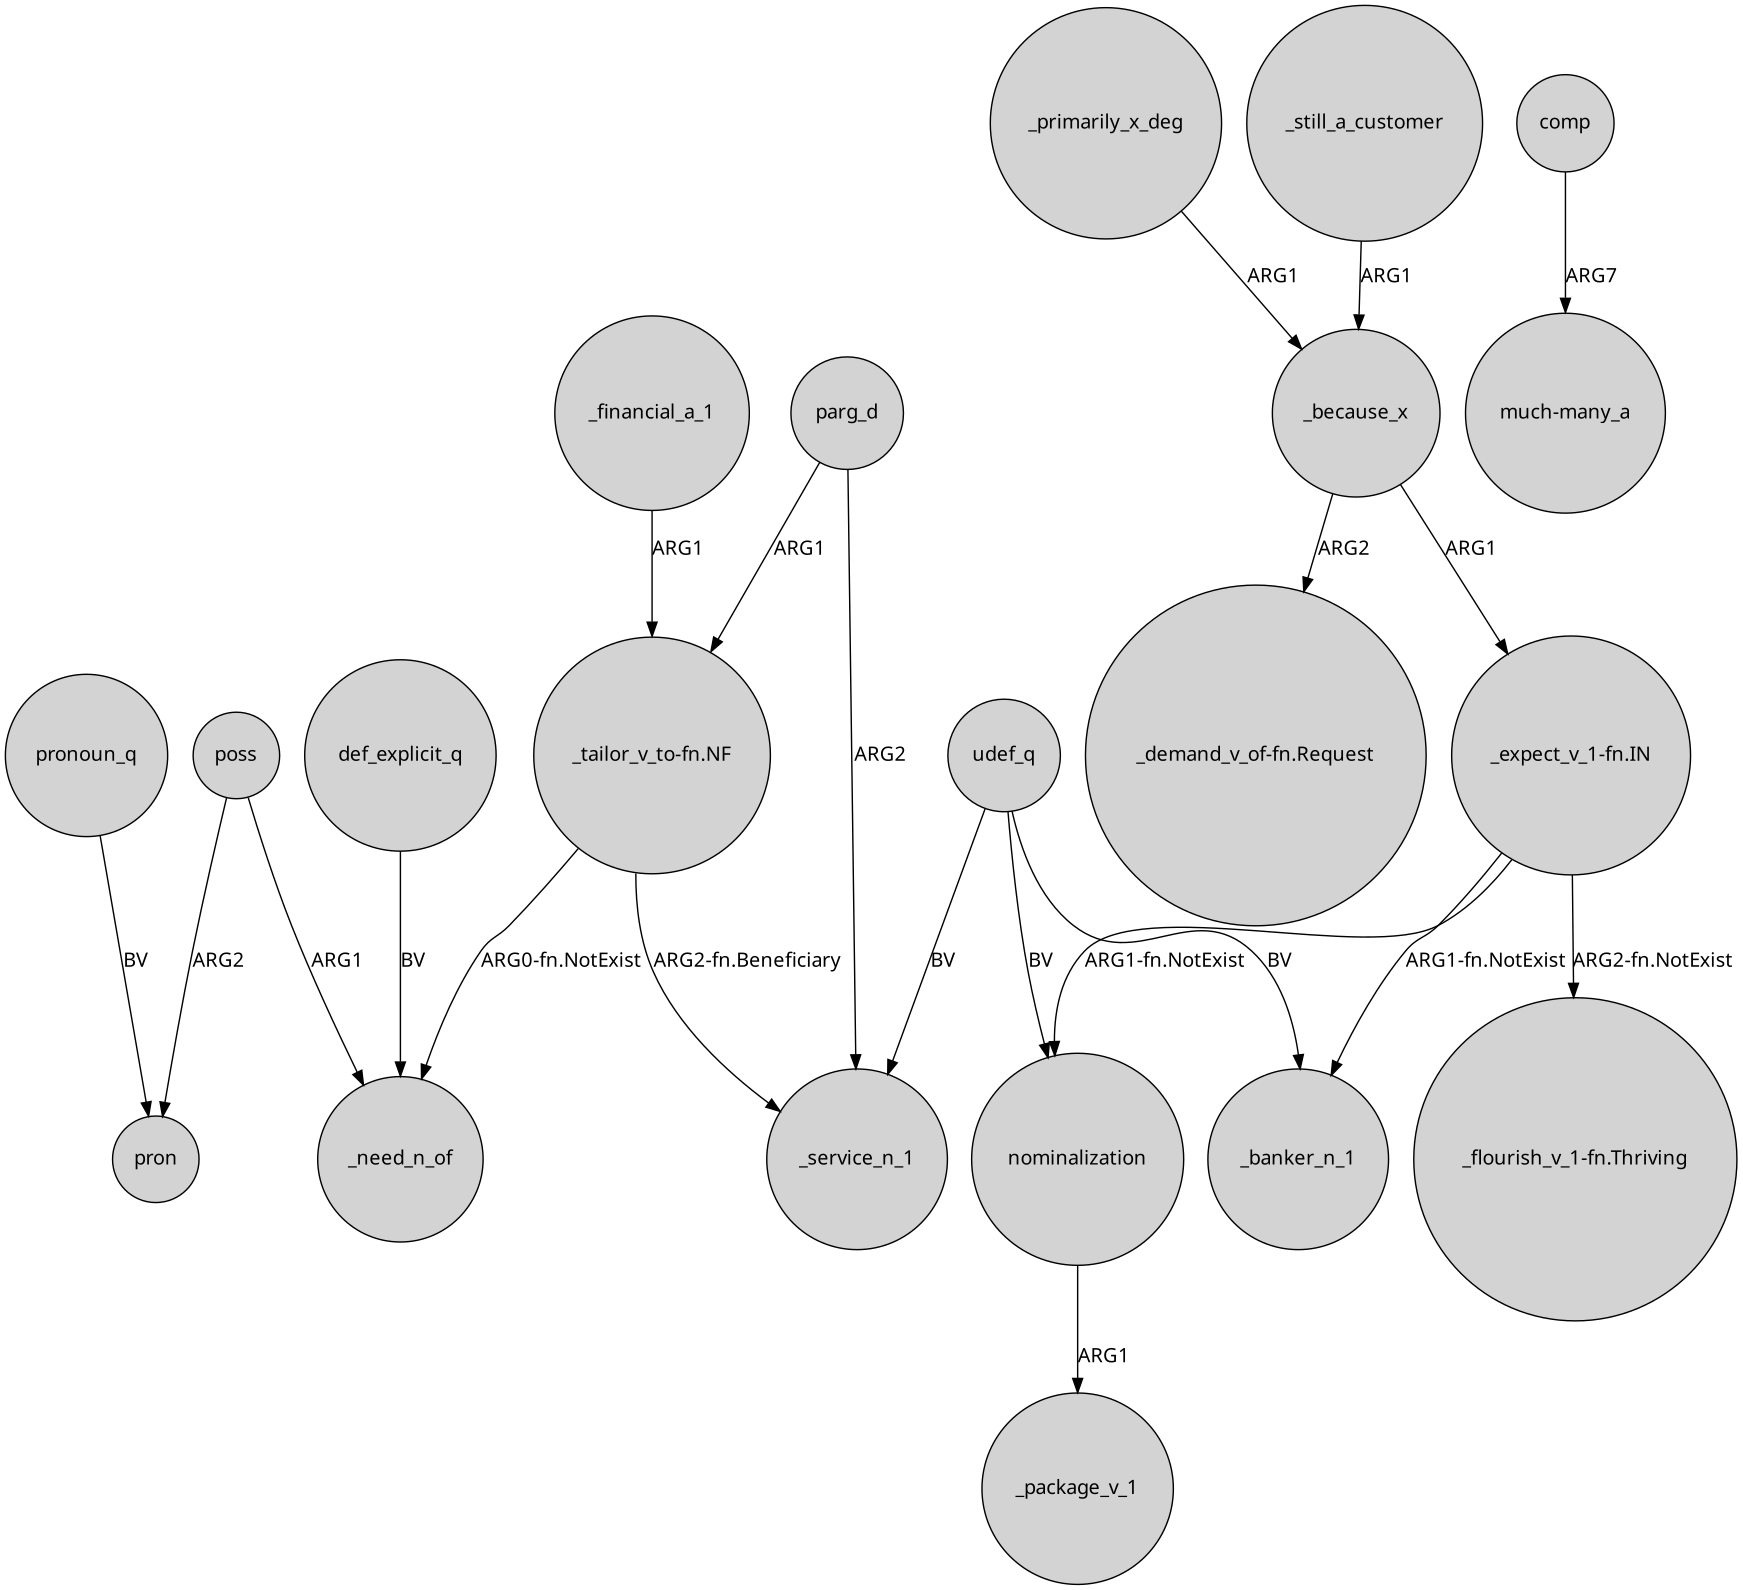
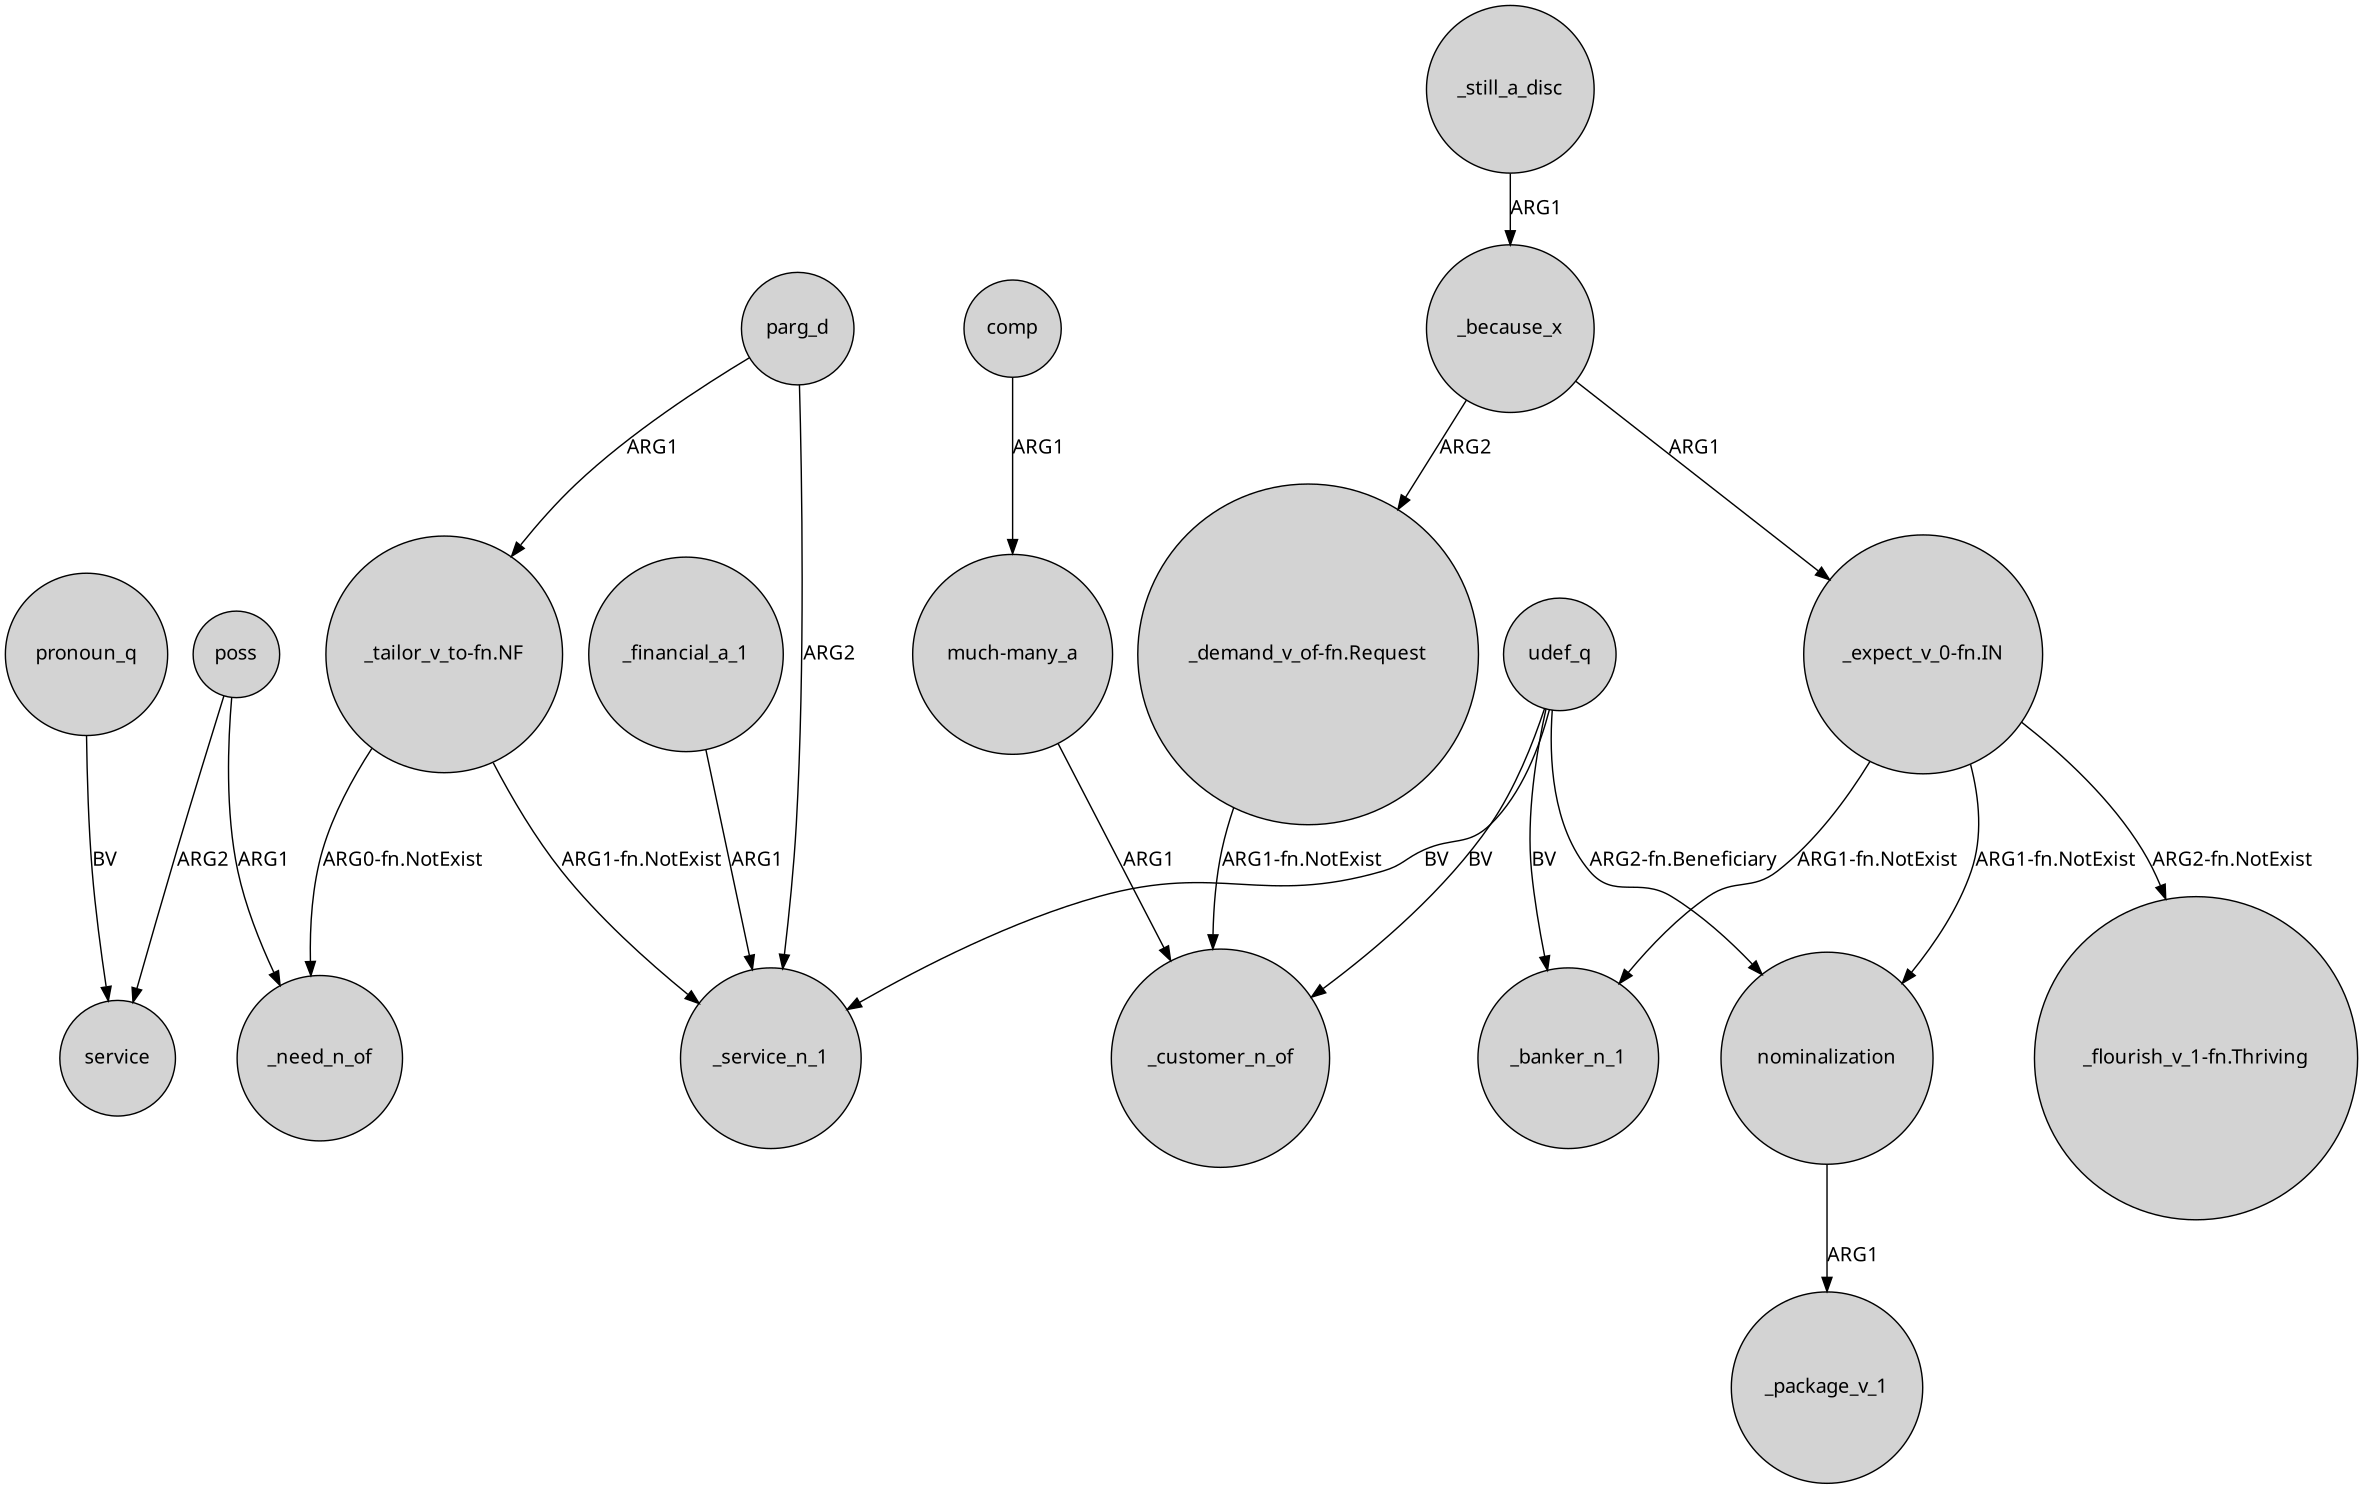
node "_primarily_x_deg": removed
node "_still_a_customer": label "_still_a_customer" -> "_still_a_disc"
edge "comp" -> "much-many_a": label "ARG7" -> "ARG1"
edge "_financial_a_1" -> "_tailor_v_to-fn.NF": now "_financial_a_1" -> "_service_n_1"
node "def_explicit_q": removed
node "_expect_v_1-fn.IN": label "_expect_v_1-fn.IN" -> "_expect_v_0-fn.IN"
edge "_tailor_v_to-fn.NF" -> "_service_n_1": label "ARG2-fn.Beneficiary" -> "ARG1-fn.NotExist"
edge "udef_q" -> "nominalization": label "BV" -> "ARG2-fn.Beneficiary"
node "_customer_n_of": added
node "pron": label "pron" -> "service"
